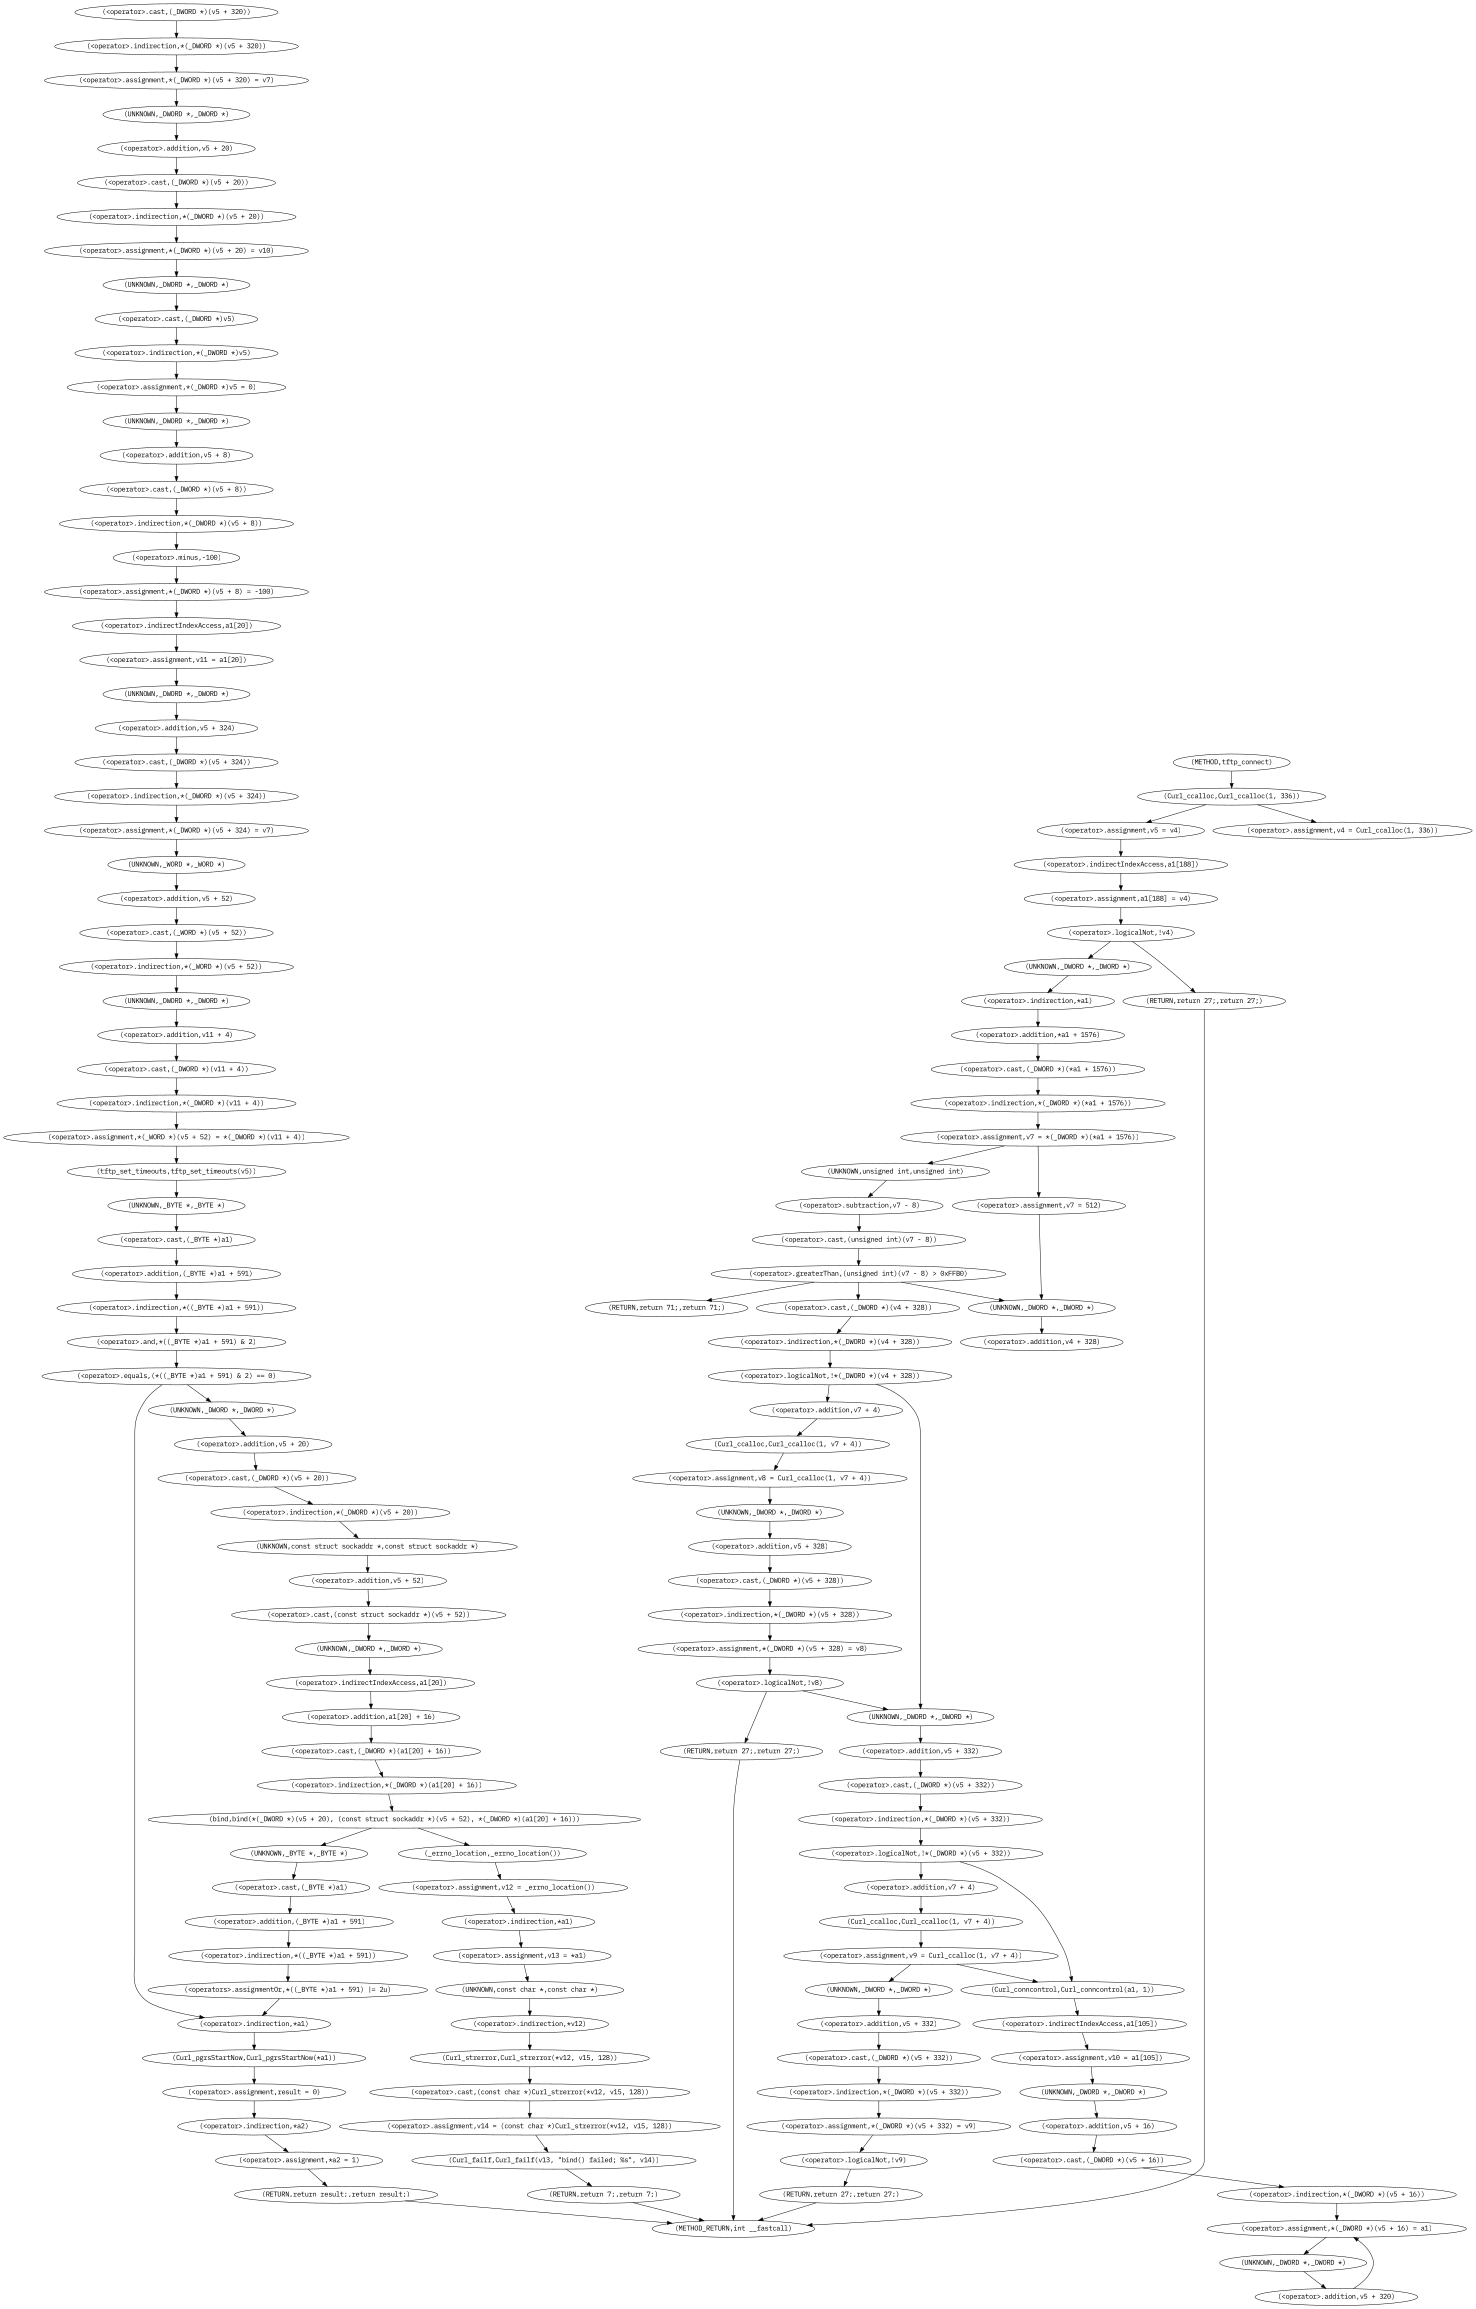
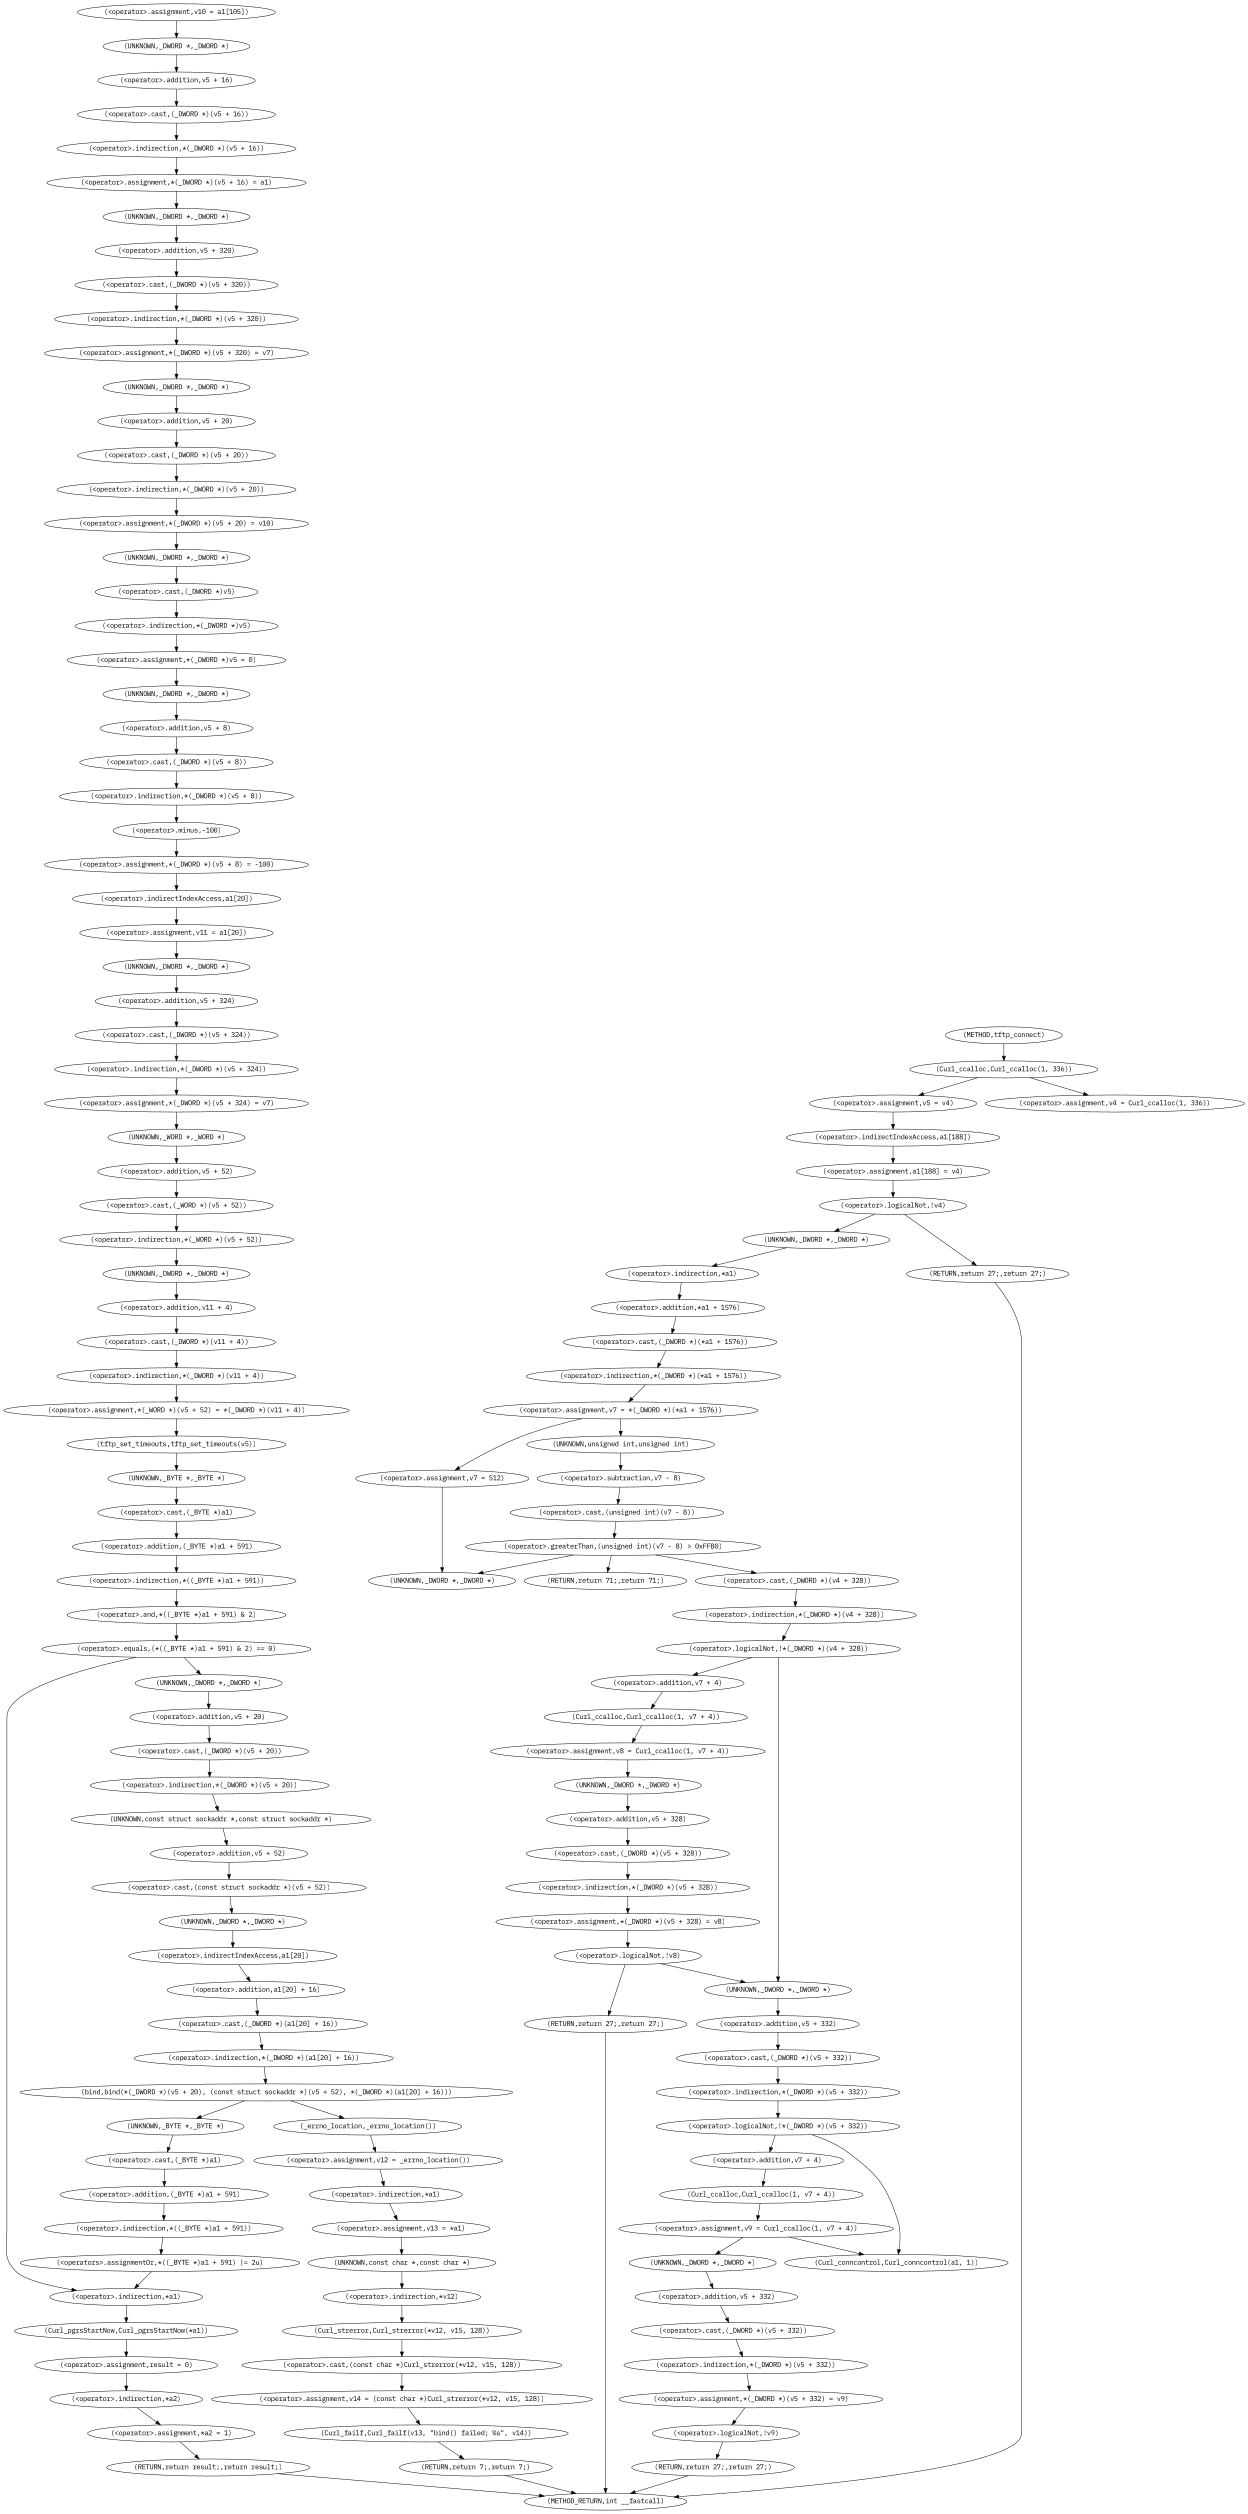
node "(<operator>.addition,v4 + 328)": removed
node "(<operator>.indirectIndexAccess,a1[105])": removed
edge "(<operator>.addition,v5 + 320)" -> "(<operator>.assignment,*(_DWORD *)(v5 + 16) = a1)": now "(<operator>.addition,v5 + 320)" -> "(<operator>.cast,(_DWORD *)(v5 + 320))"
